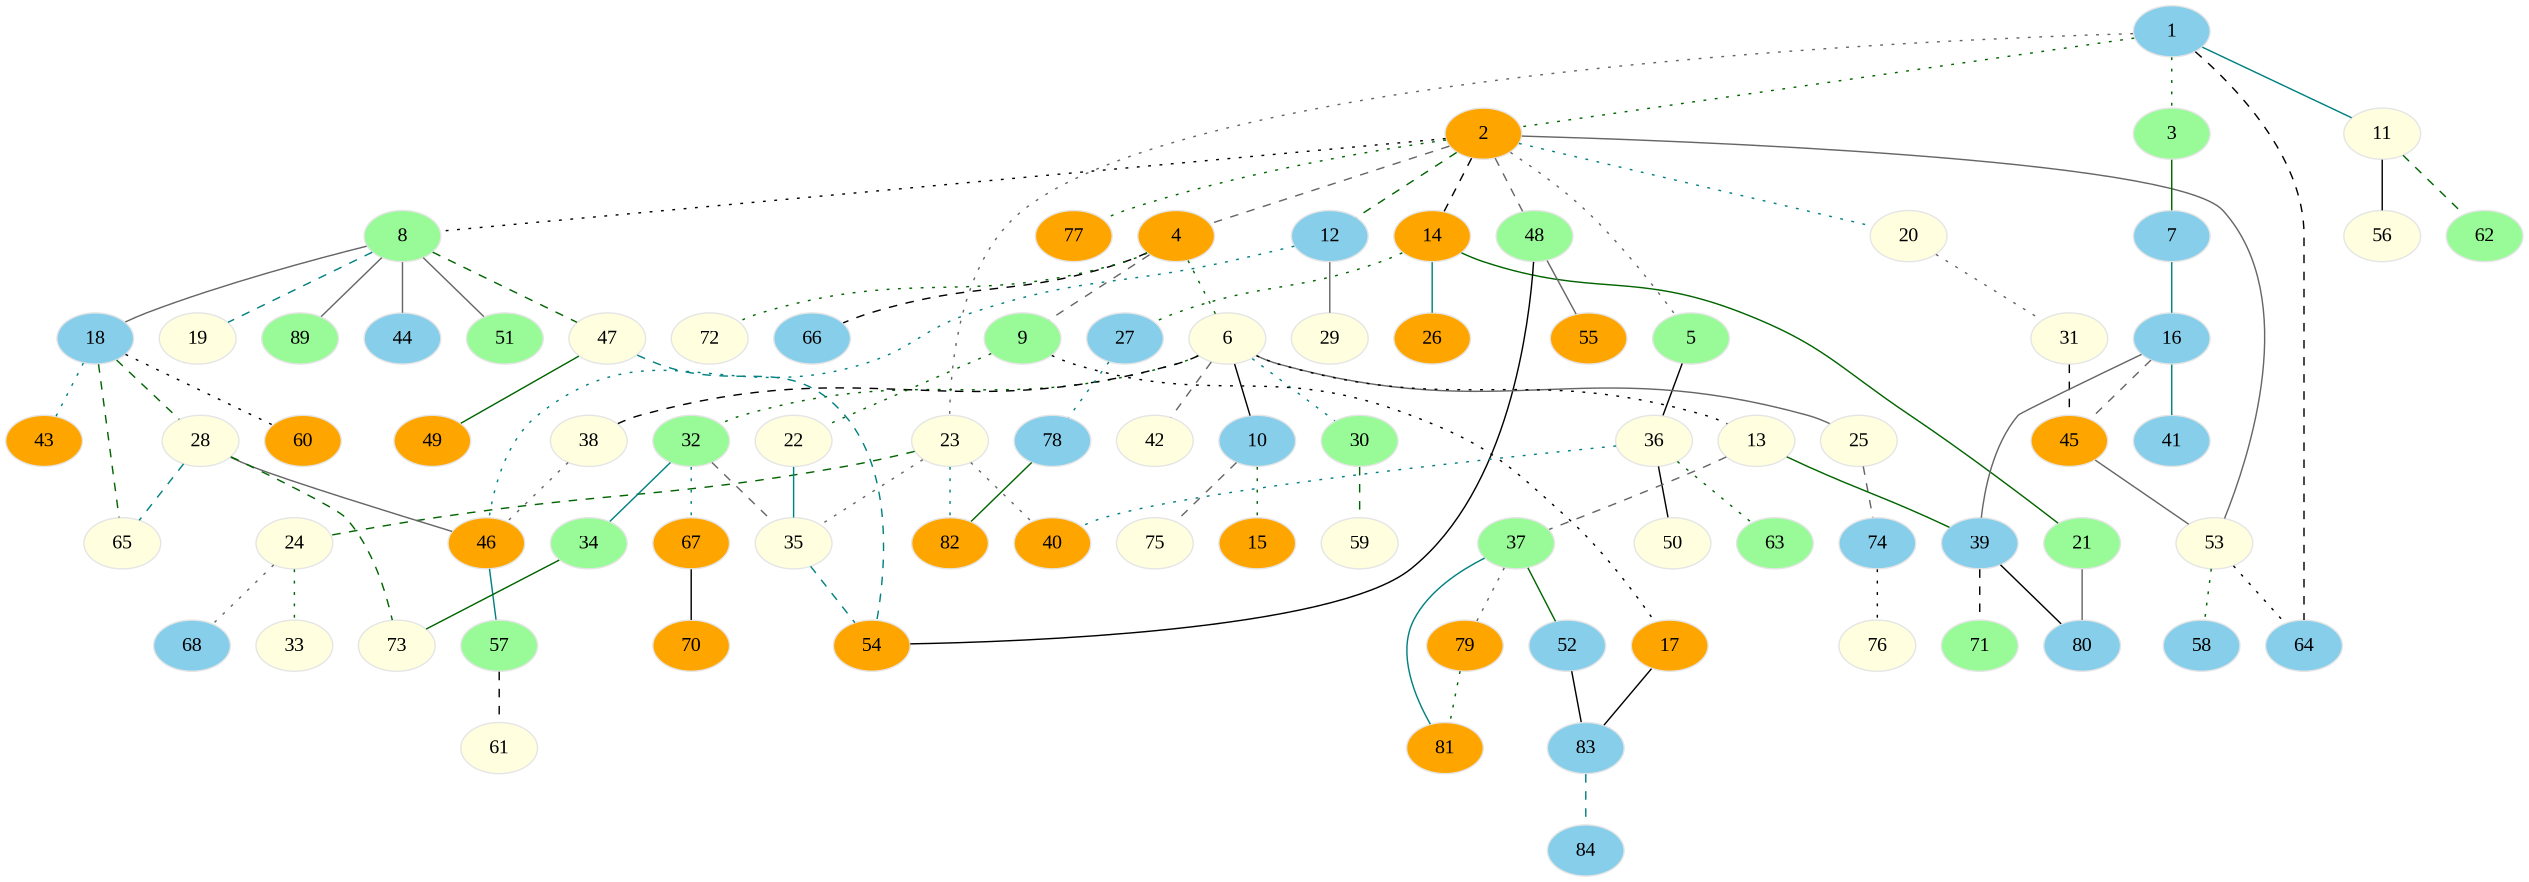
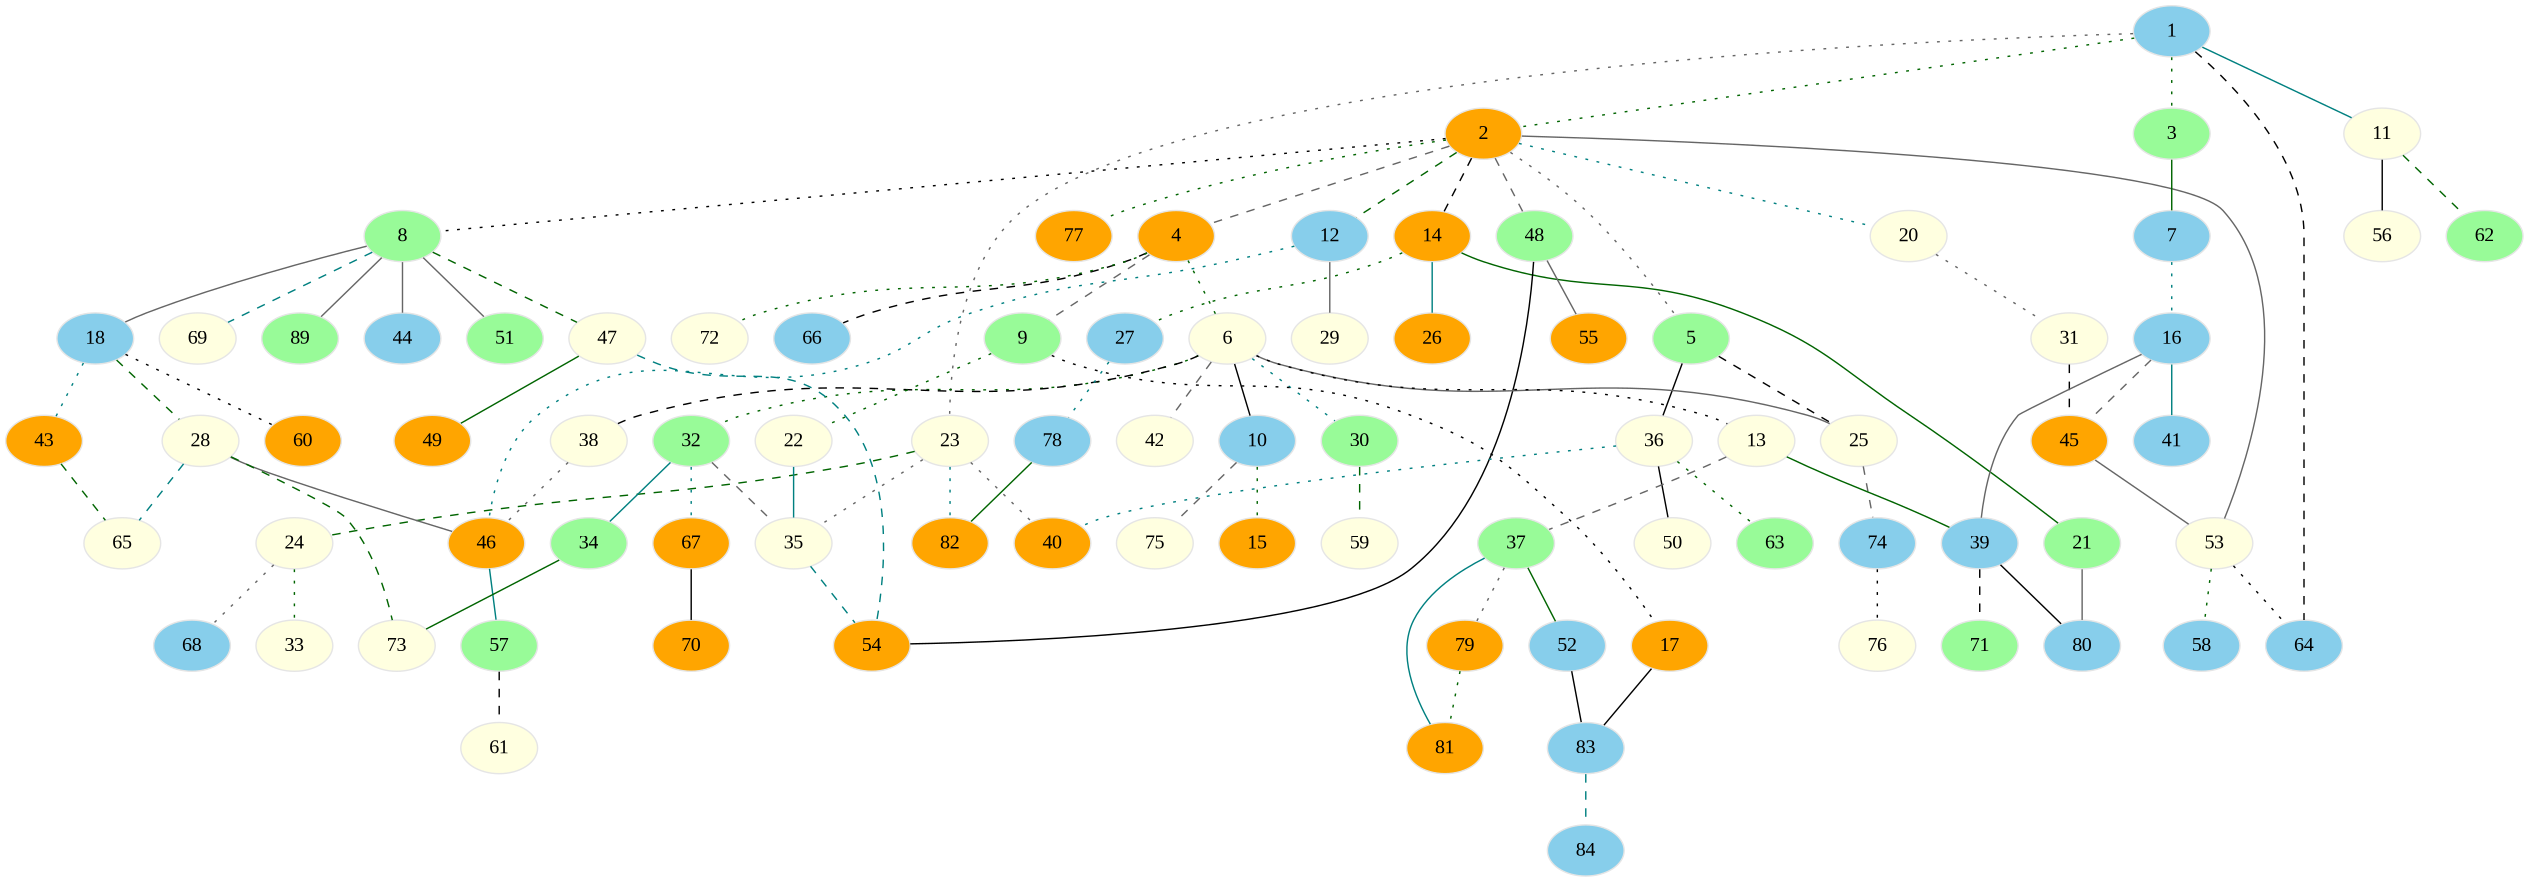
edge "7" -- "16": style solid -> dotted
node "19": label "19" -> "69"
edge "5" -- "25": added
edge "18" -- "65": now "43" -- "65"
